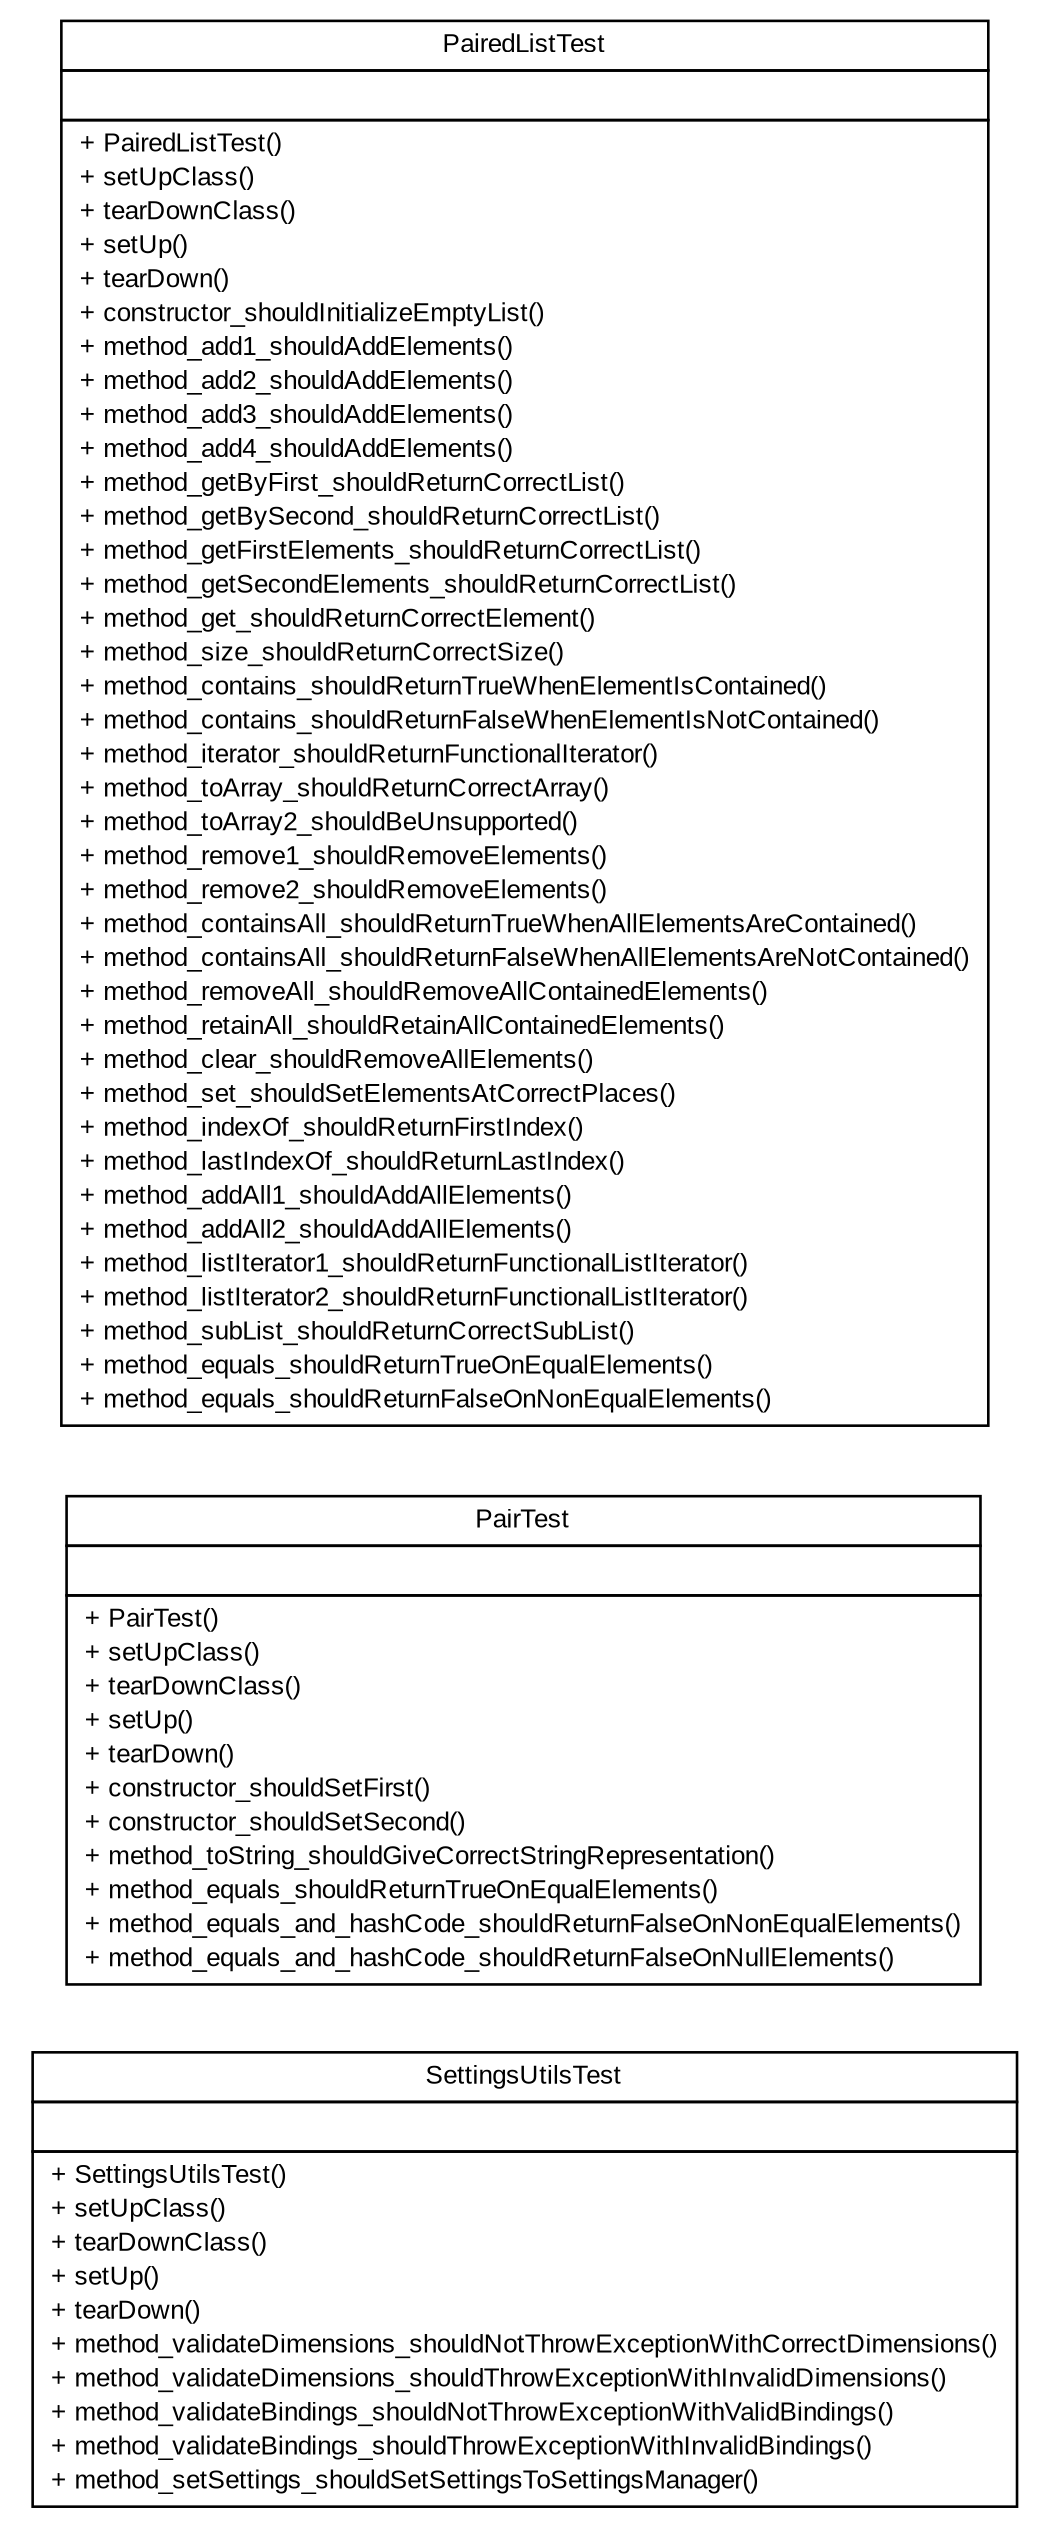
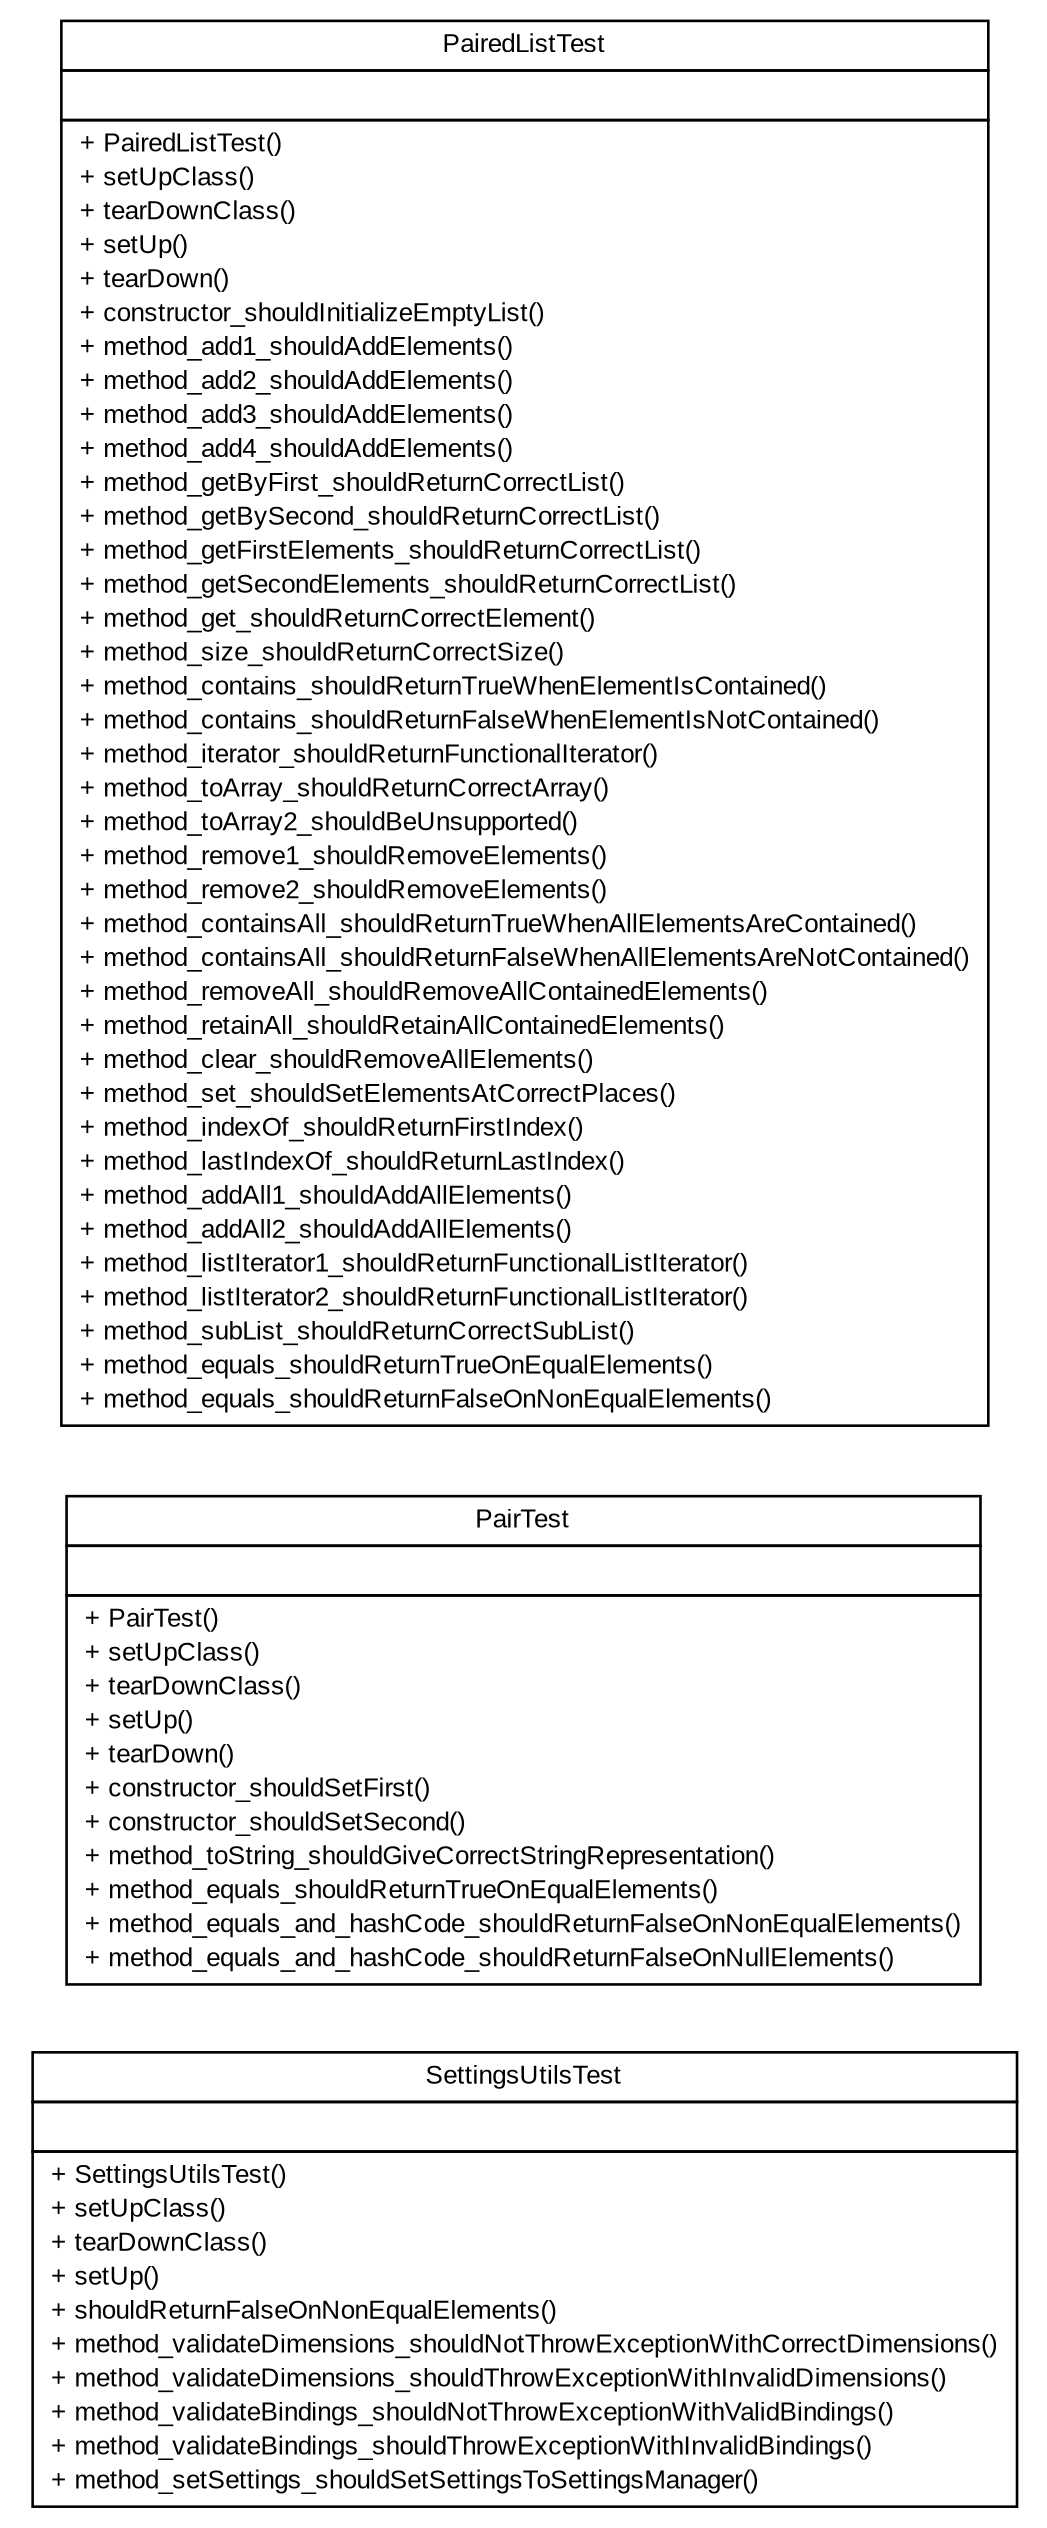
node "SettingsUtilsTest": text "+ tearDown()" -> "+ shouldReturnFalseOnNonEqualElements()"
